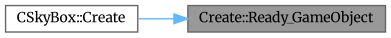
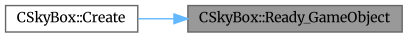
node "Create::Ready_GameObject": label "Create::Ready_GameObject" -> "CSkyBox::Ready_GameObject"
